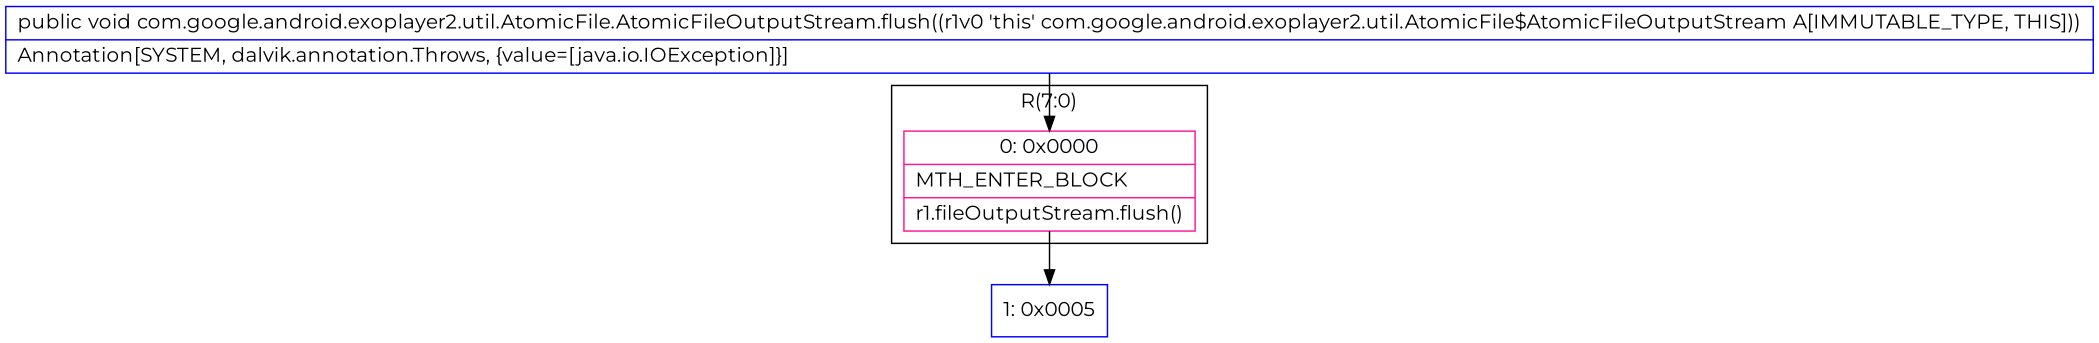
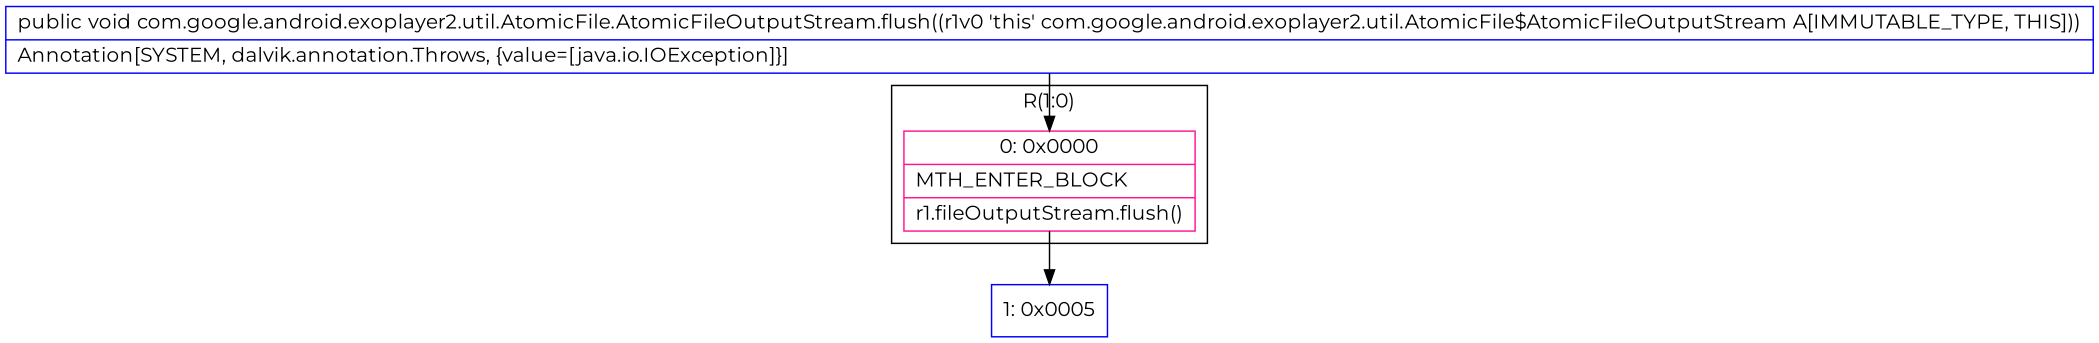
cluster "R(7:0)": label "R(7:0)" -> "R(1:0)"
